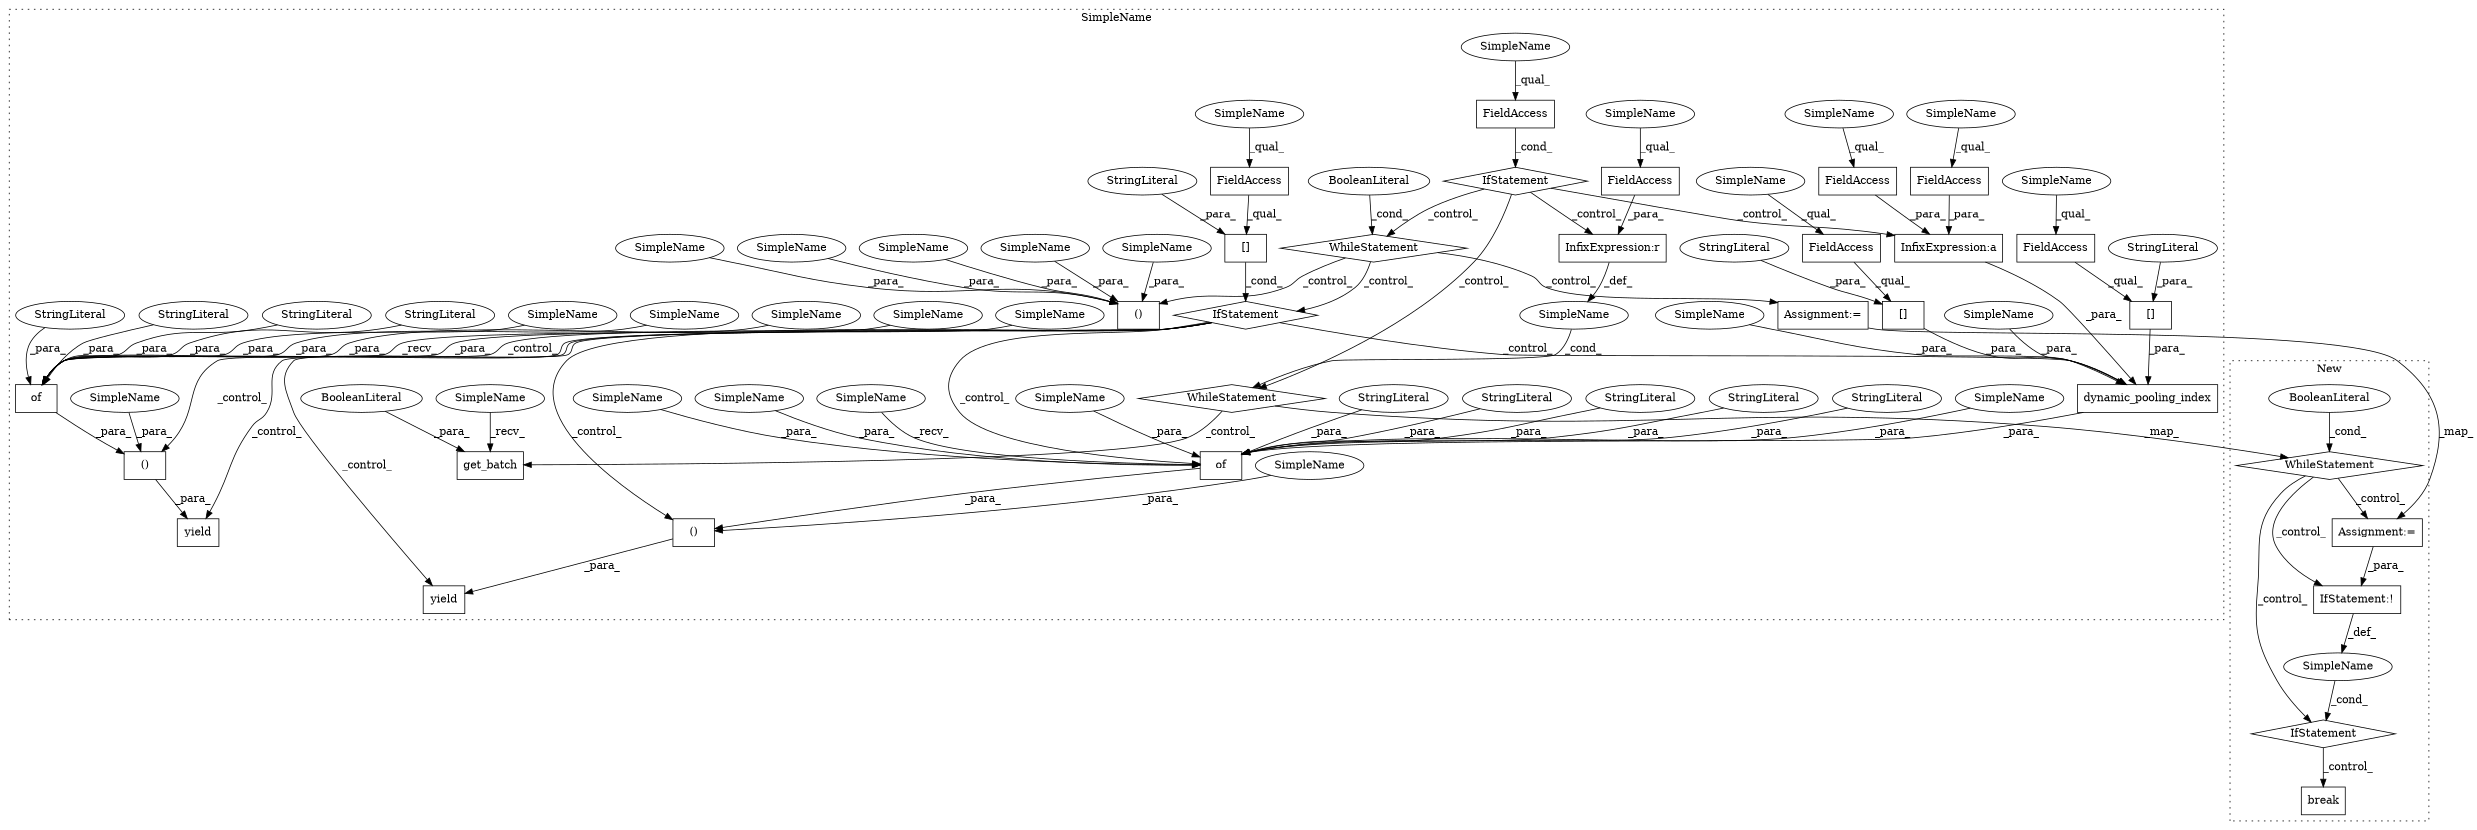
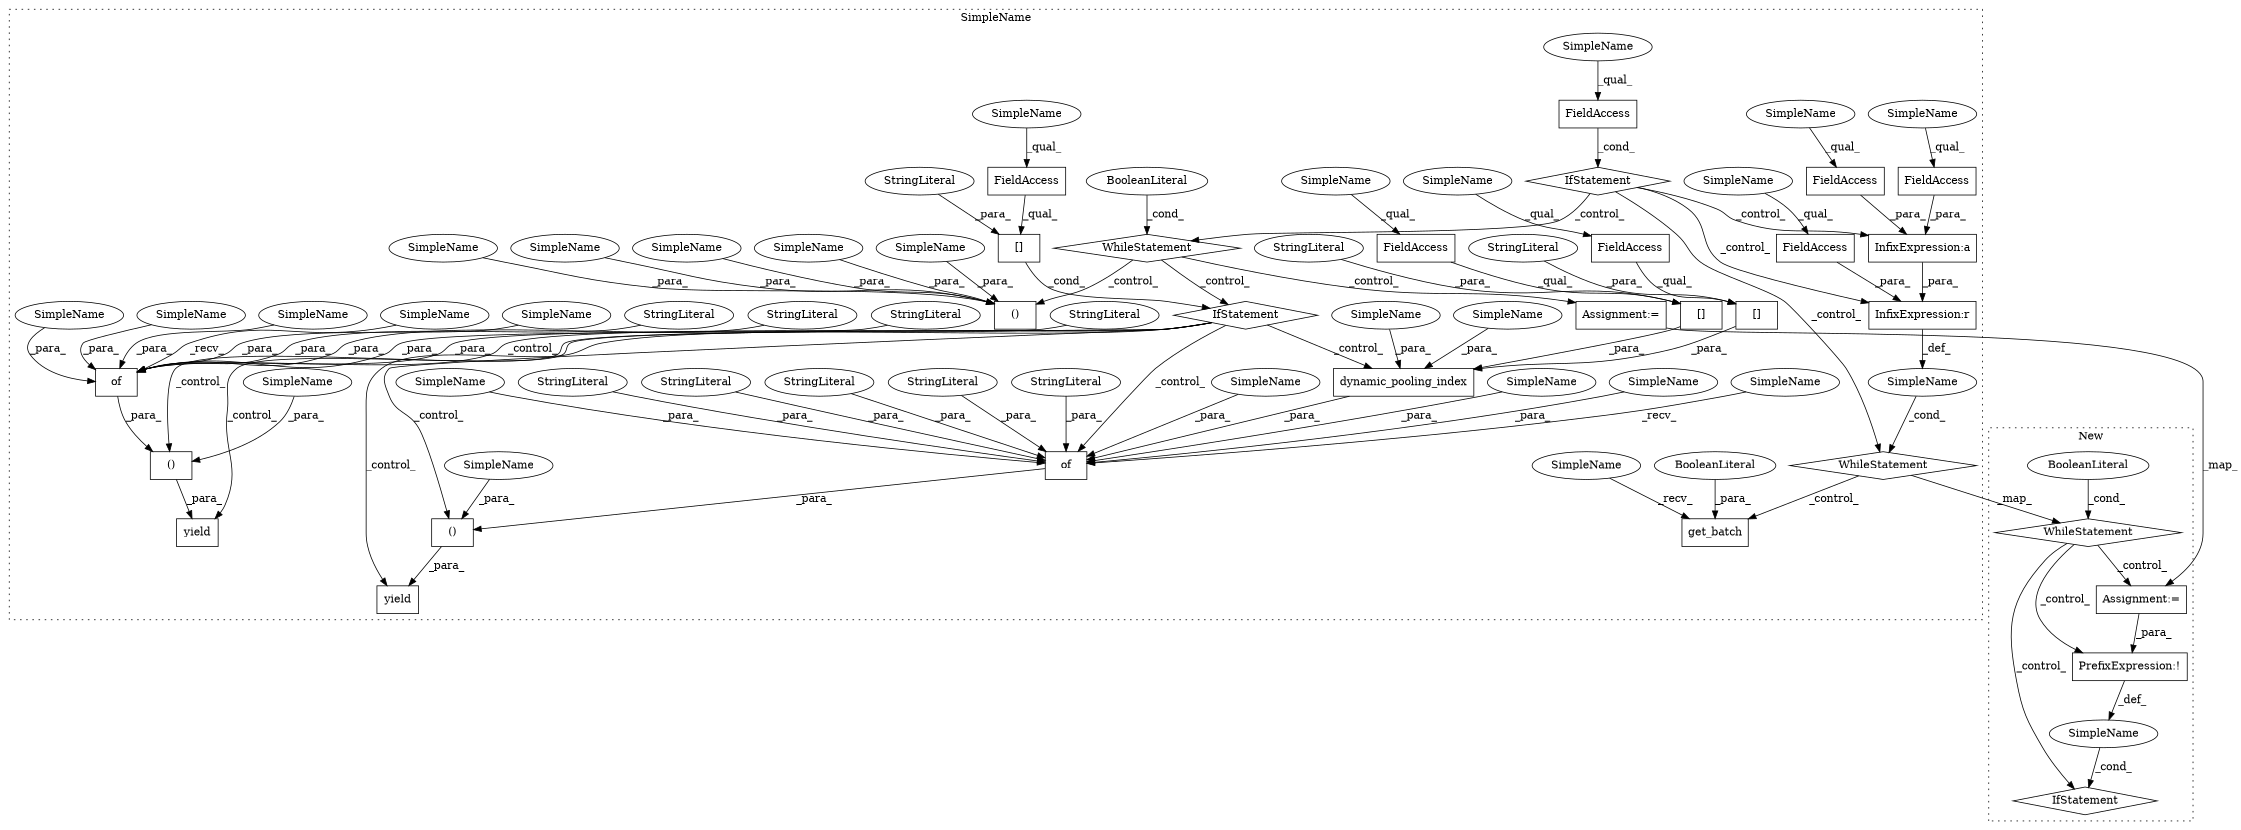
edge "InfixExpression:a" -> "dynamic_pooling_index": now "InfixExpression:a" -> "InfixExpression:r"
node "IfStatement:!": label "IfStatement:!" -> "PrefixExpression:!"
node "break": removed
